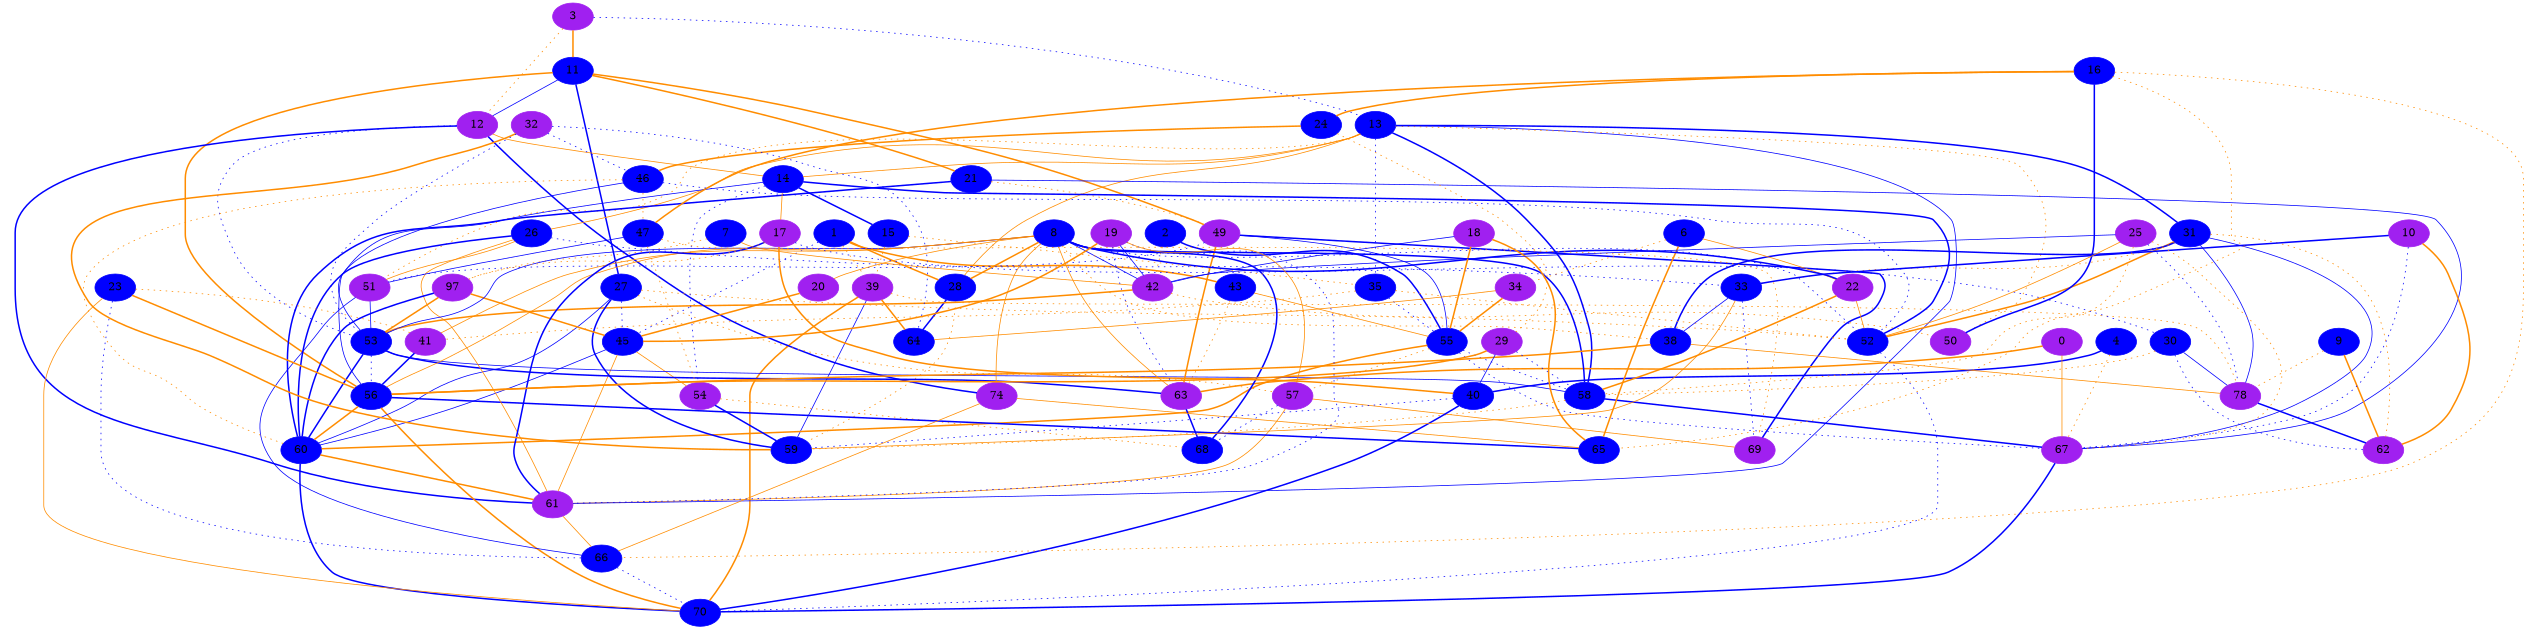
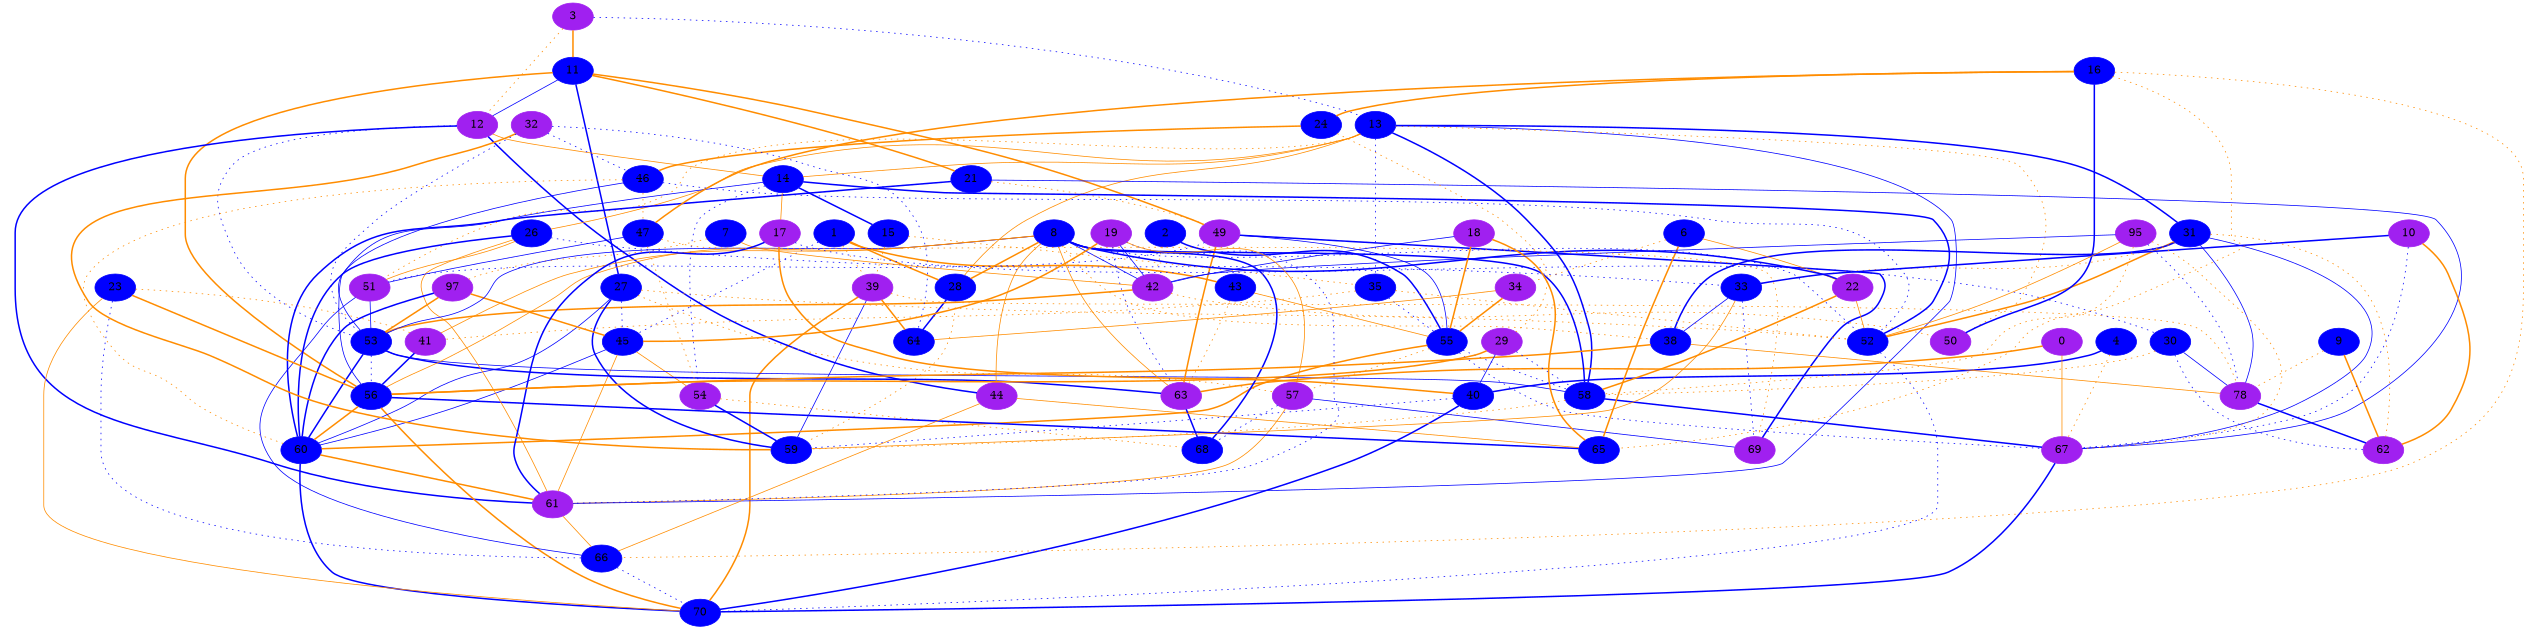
node "25": label "25" -> "95"
edge "17" -- "97": removed
node "20": removed
node "74": label "74" -> "44"
edge "57" -- "69": color darkorange -> blue
